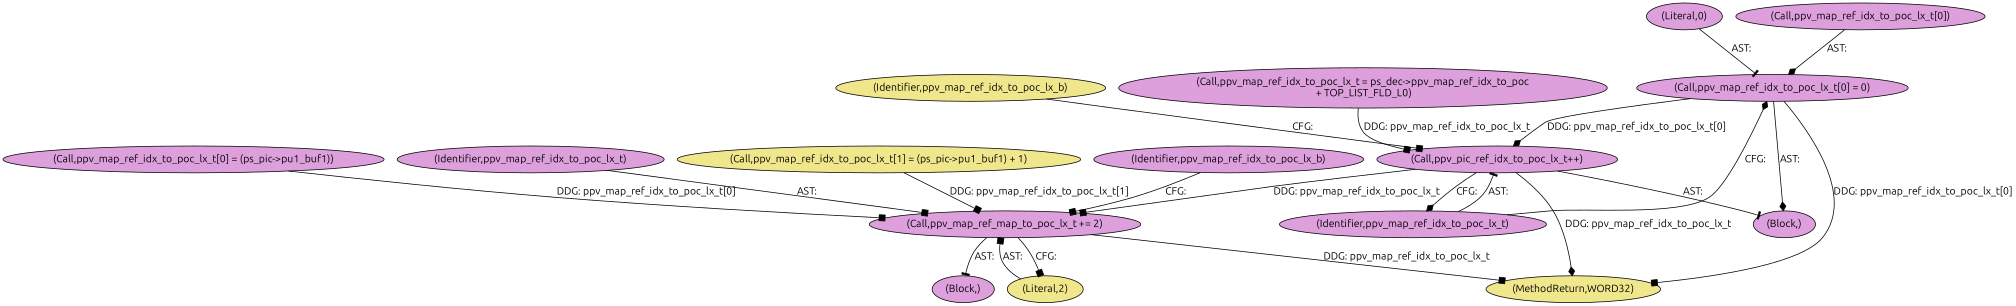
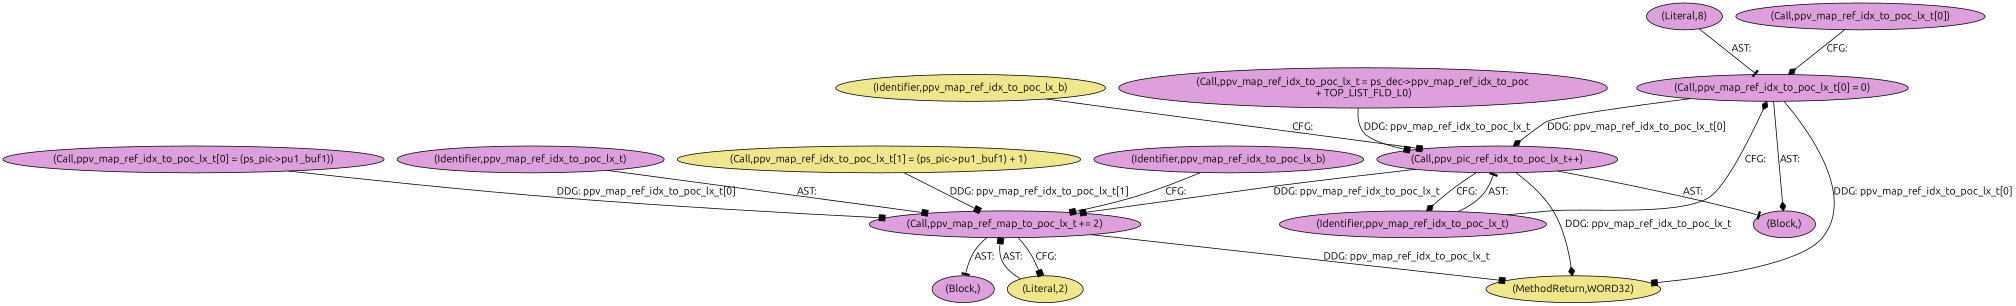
node "(Literal,0)": label "(Literal,0)" -> "(Literal,8)"
edge "(Call,ppv_map_ref_idx_to_poc_lx_t[0])" -> "(Call,ppv_map_ref_idx_to_poc_lx_t[0] = 0)": label "AST: " -> "CFG: "
